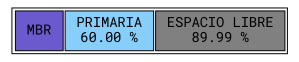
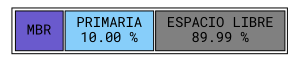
node "MBR": text "60.00 %" -> "10.00 %"
